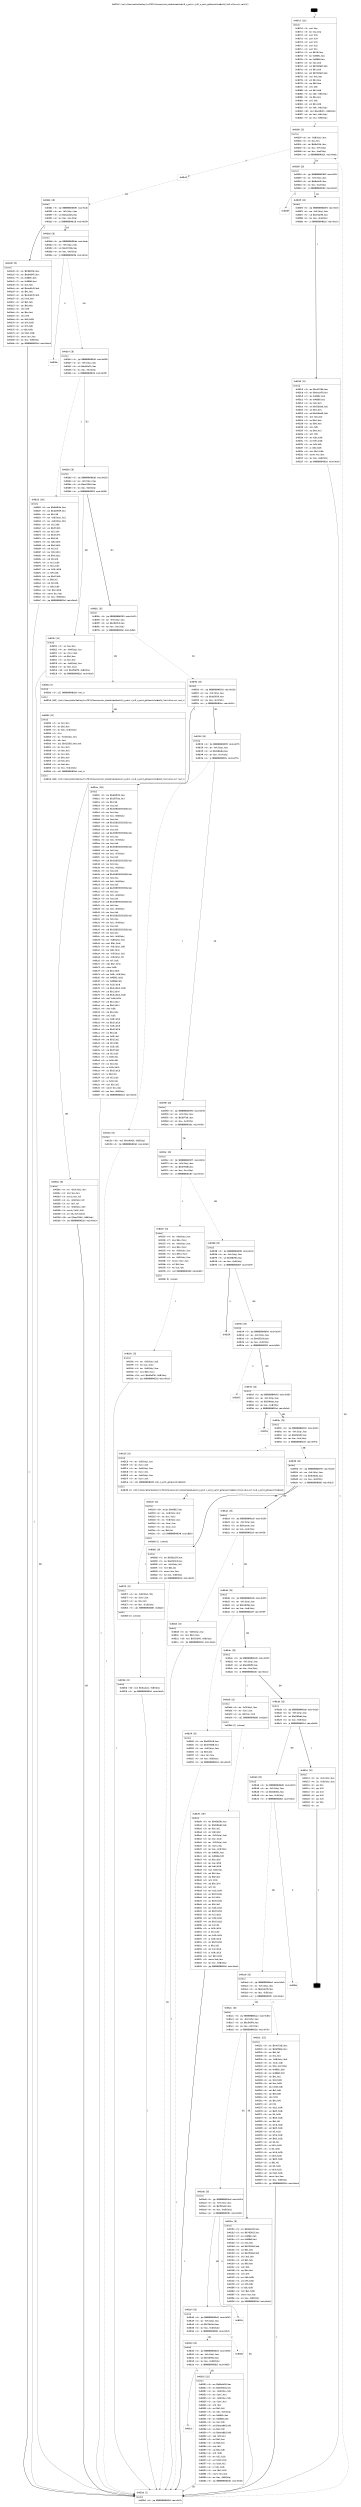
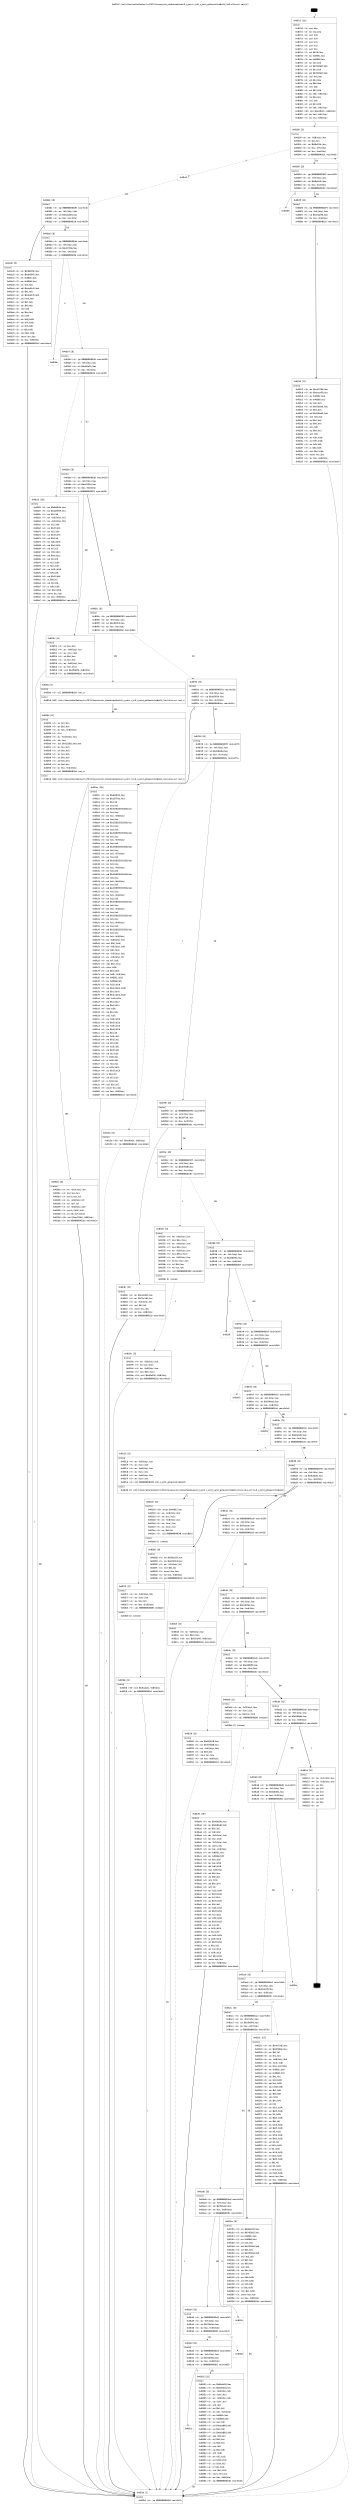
node "0x401d0c [30]": added
